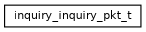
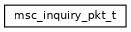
node "inquiry_inquiry_pkt_t": label "inquiry_inquiry_pkt_t" -> "msc_inquiry_pkt_t"
